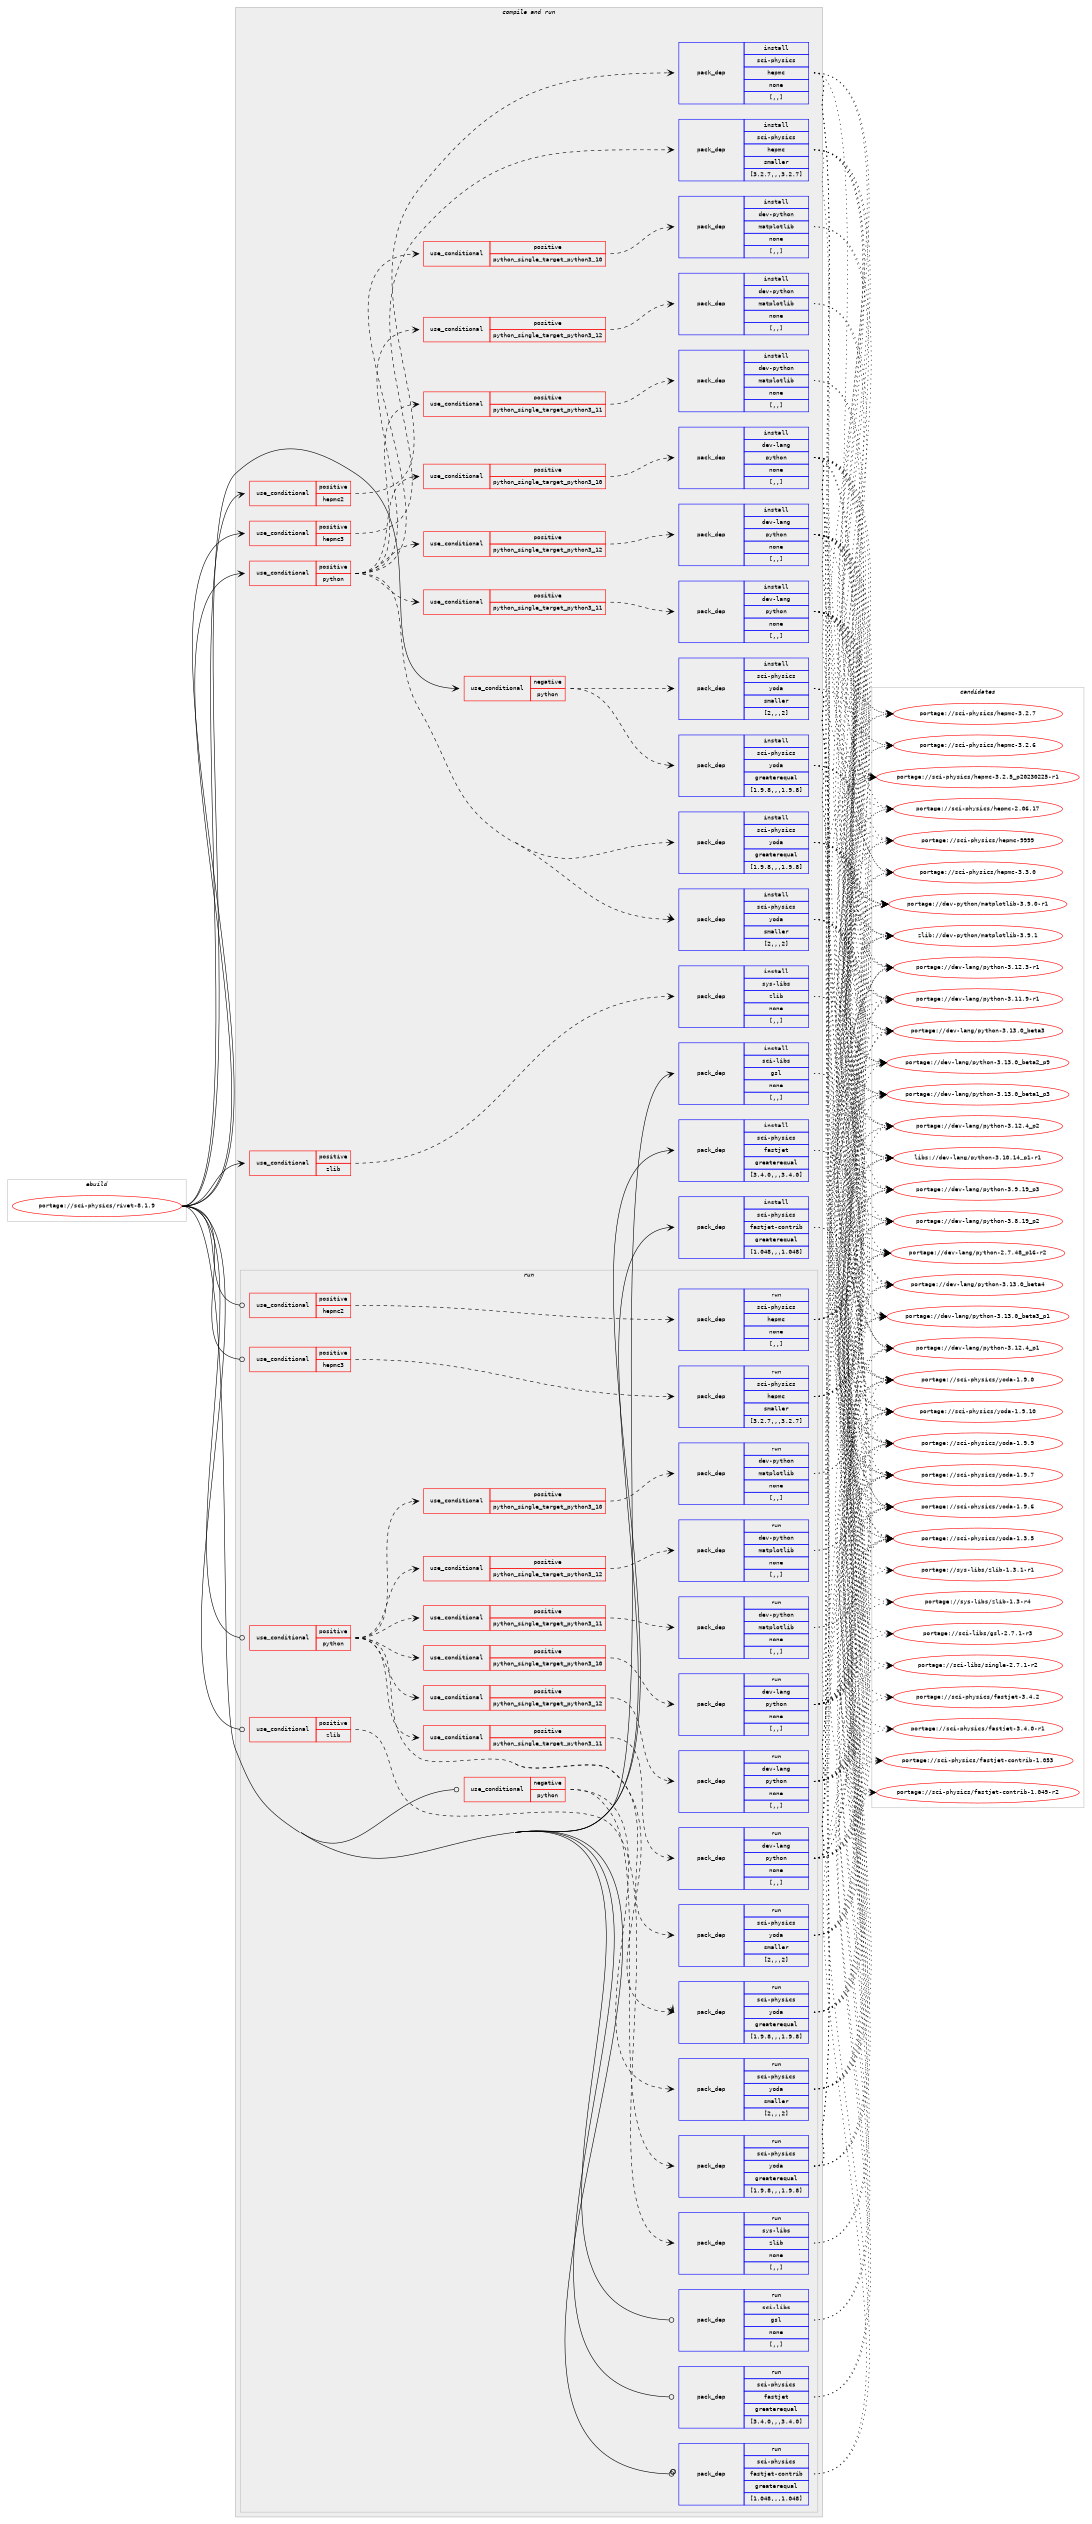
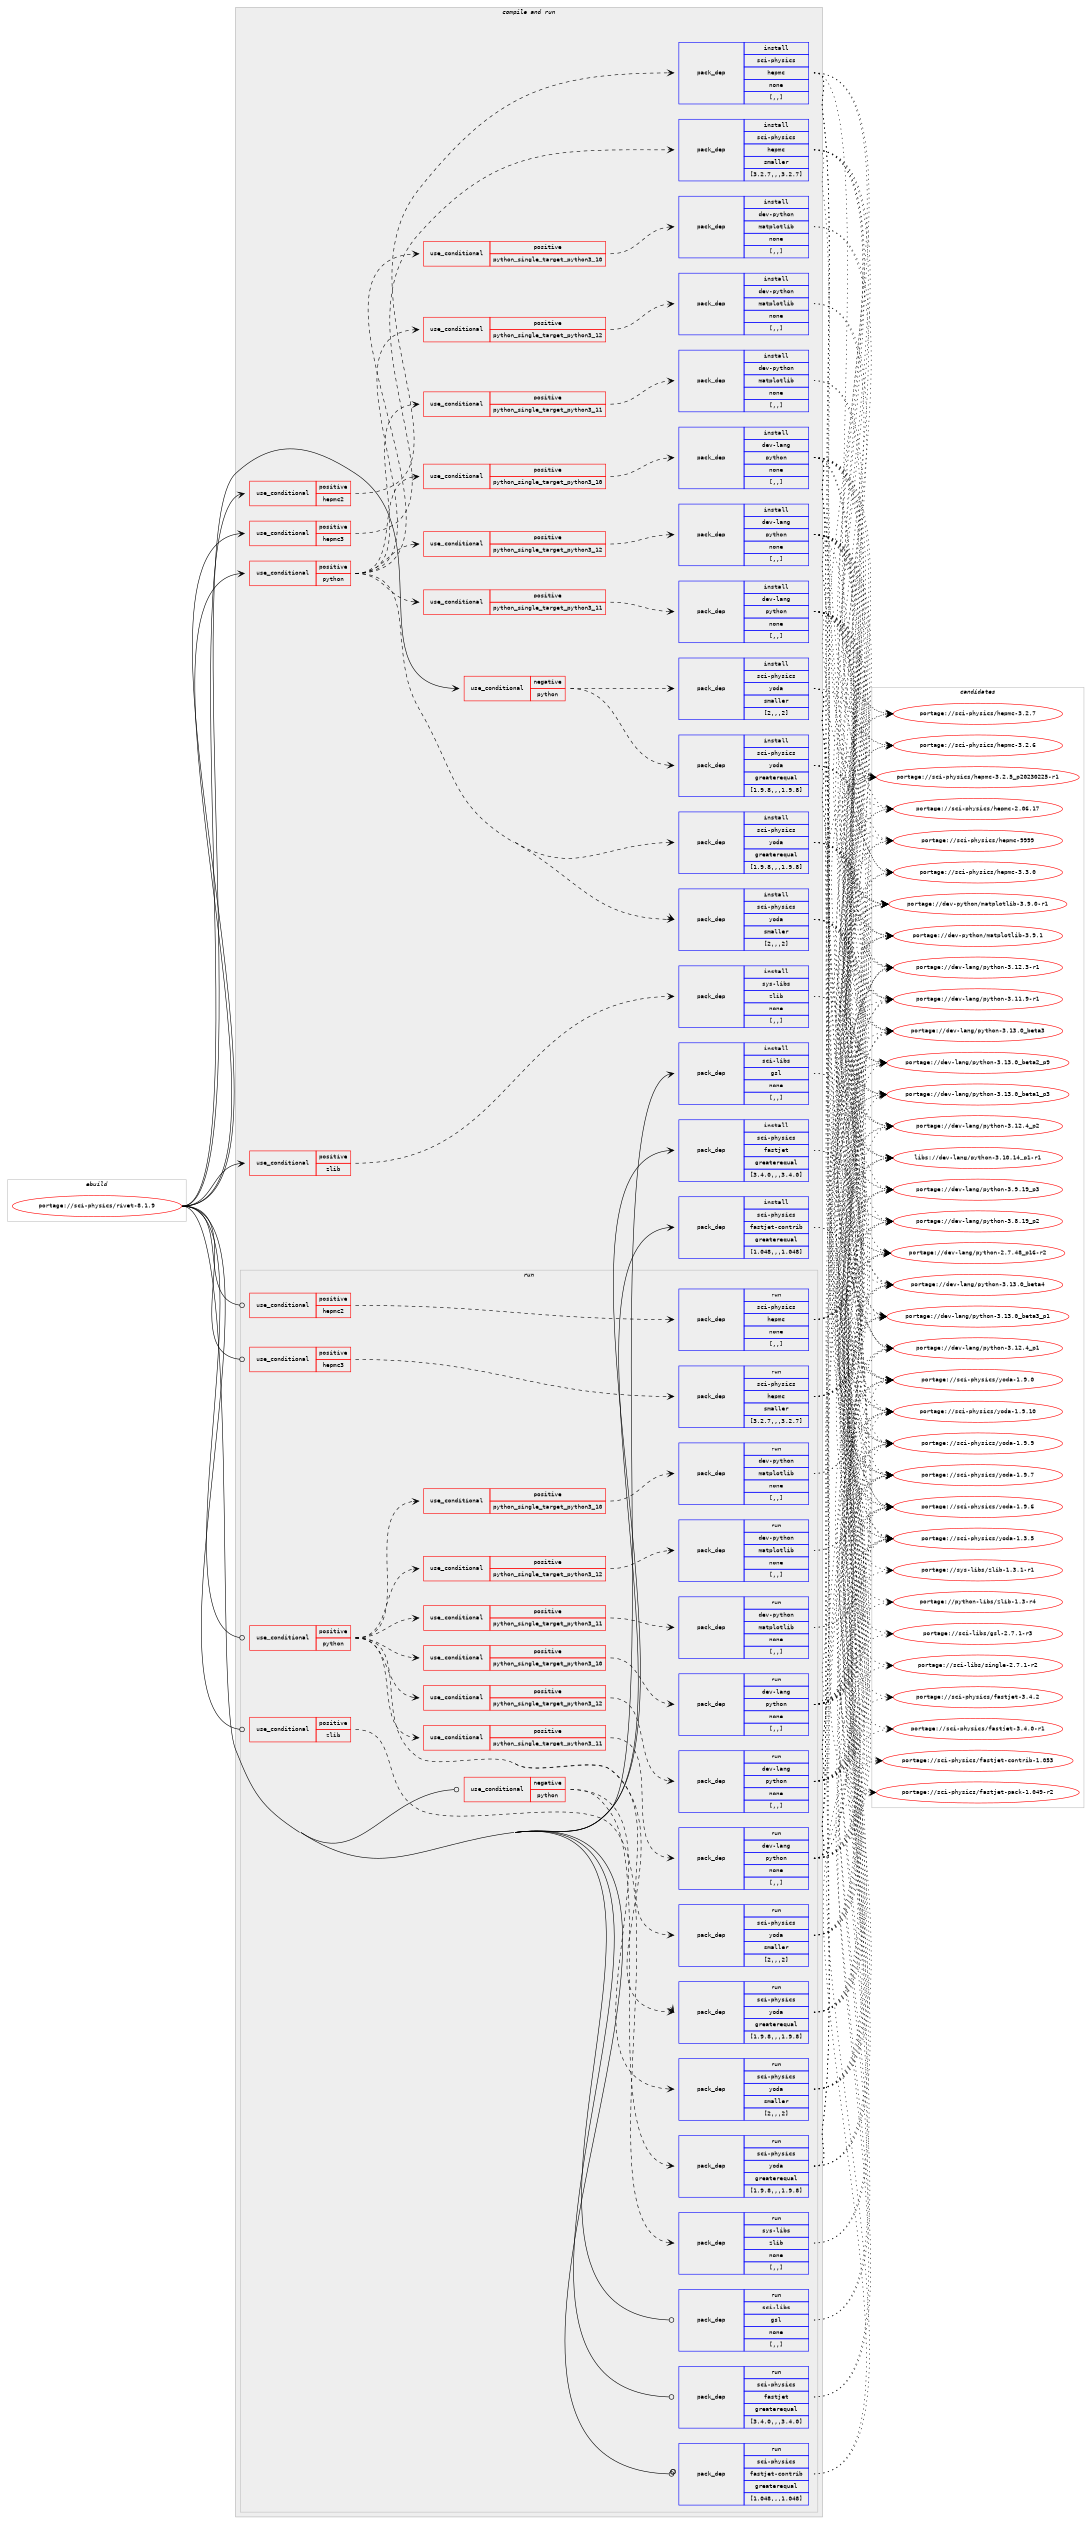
node "zlib://dev-python/matplotlib-3.9.1": label "zlib://dev-python/matplotlib-3.9.1" -> "portage://dev-python/matplotlib-3.9.1"
node "portage://sys-libs/zlib-1.3-r4": label "portage://sys-libs/zlib-1.3-r4" -> "portage://python-libs/zlib-1.3-r4"
node "portage://sci-physics/fastjet-contrib-1.049-r2": label "portage://sci-physics/fastjet-contrib-1.049-r2" -> "portage://sci-physics/fastjet-pack-1.049-r2"
